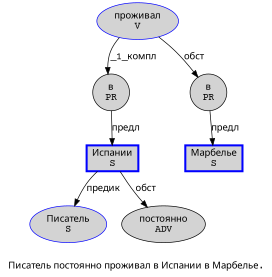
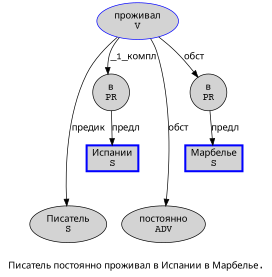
edge "Испании S" -> "Писатель S": now "проживал V" -> "Писатель S"
edge "Испании S" -> "постоянно ADV": now "проживал V" -> "постоянно ADV"
node "Писатель S": color blue -> black
